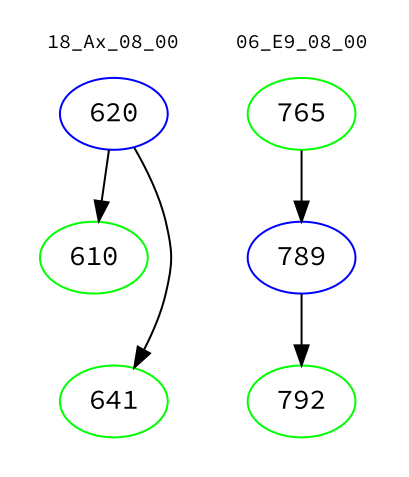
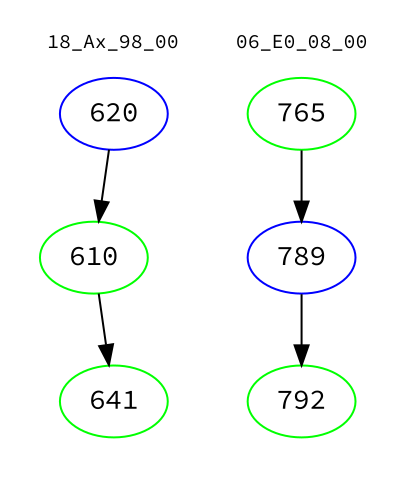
cluster "18_Ax_08_00": label "18_Ax_08_00" -> "18_Ax_98_00"
cluster "06_E9_08_00": label "06_E9_08_00" -> "06_E0_08_00"
edge "620" -> "641": now "610" -> "641"
